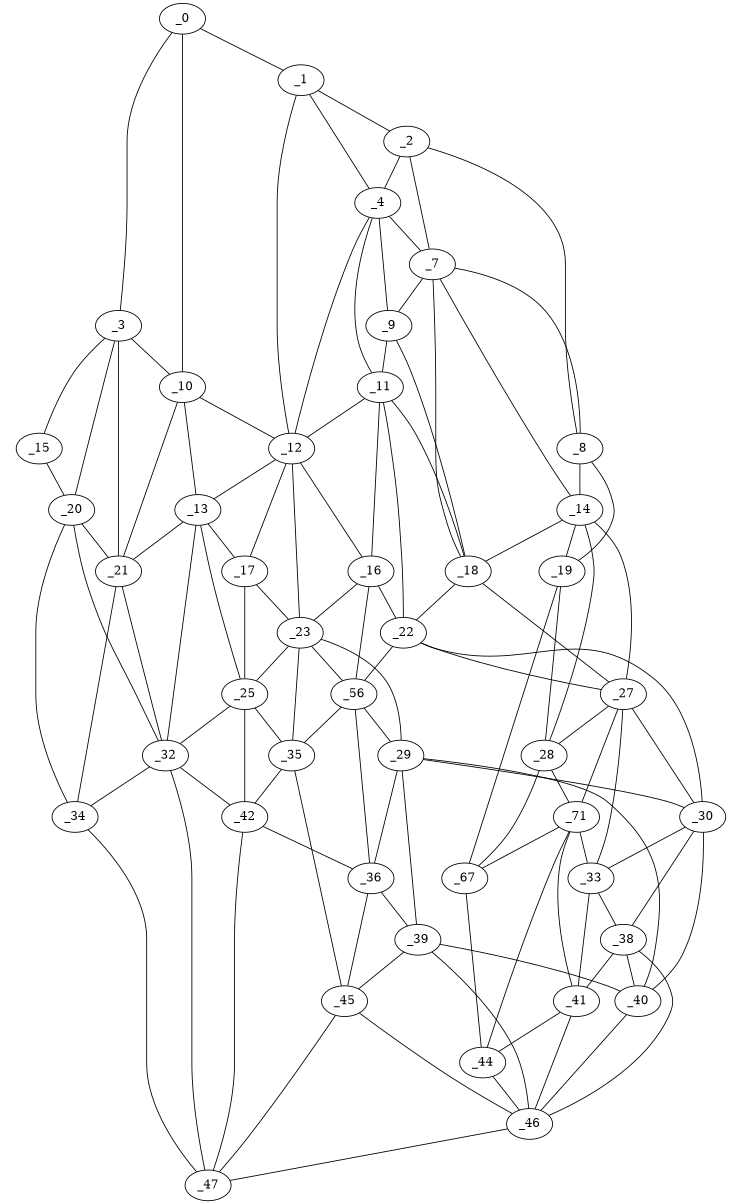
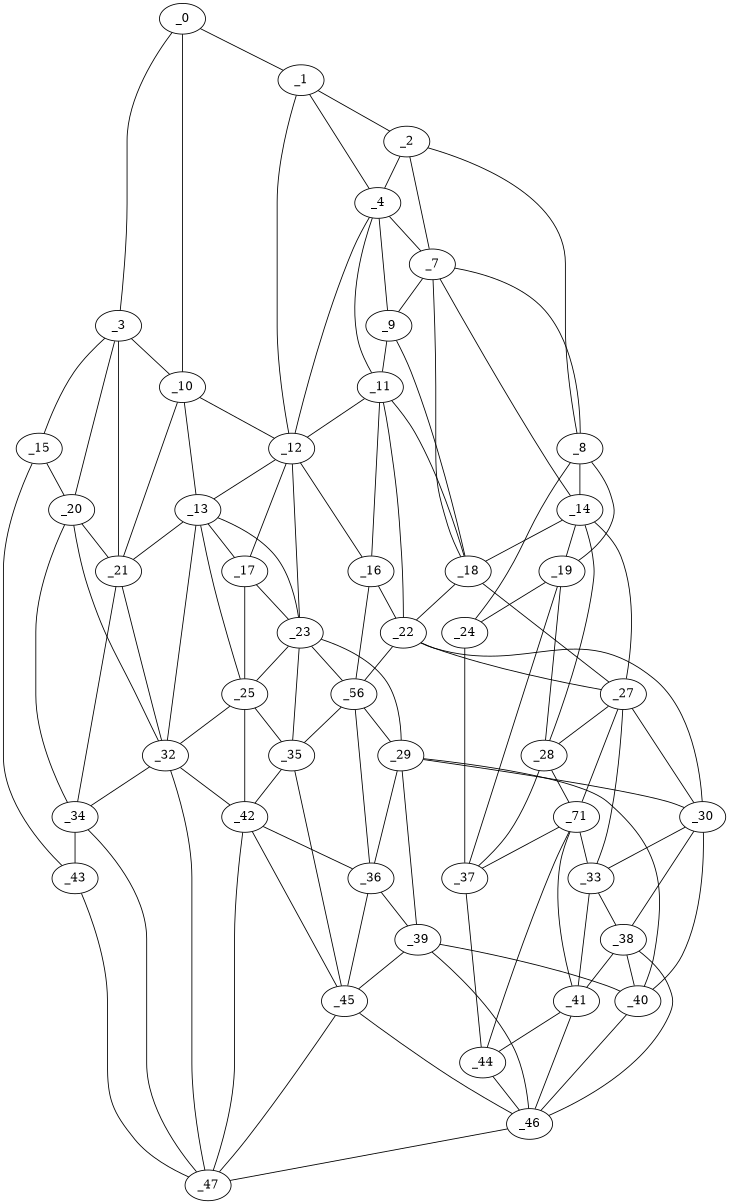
edge "_16" -- "_23": now "_13" -- "_23"
node "_24": added
node "_43": added
node "_67": label "_67" -> "_37"
edge "_42" -- "_45": added
